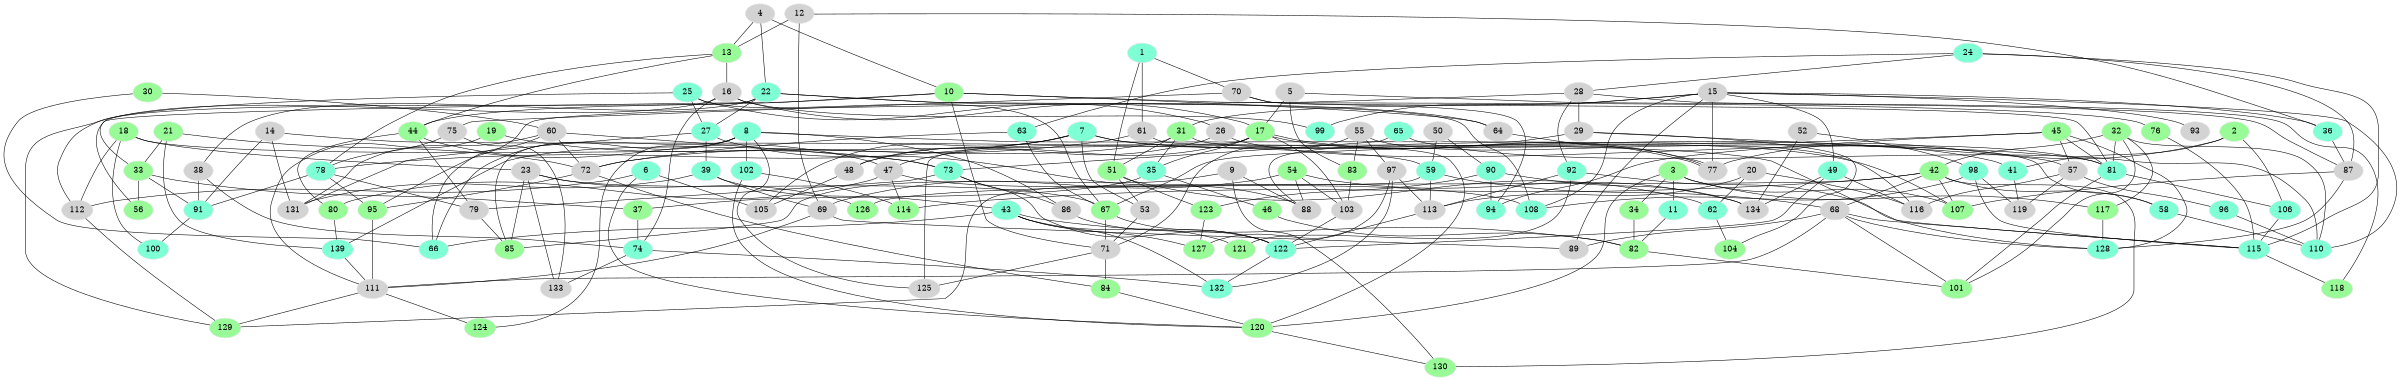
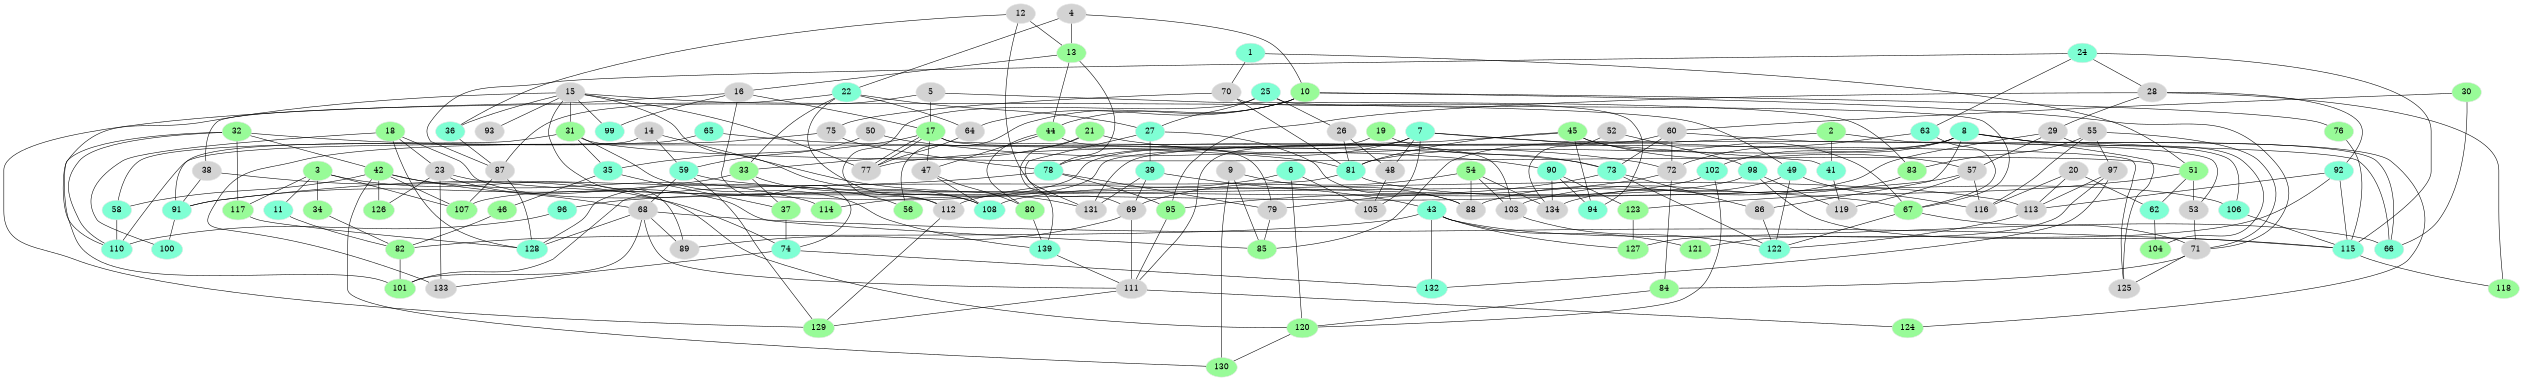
node "61": removed
edge "47" -- "114": removed
edge "122" -- "132": removed
